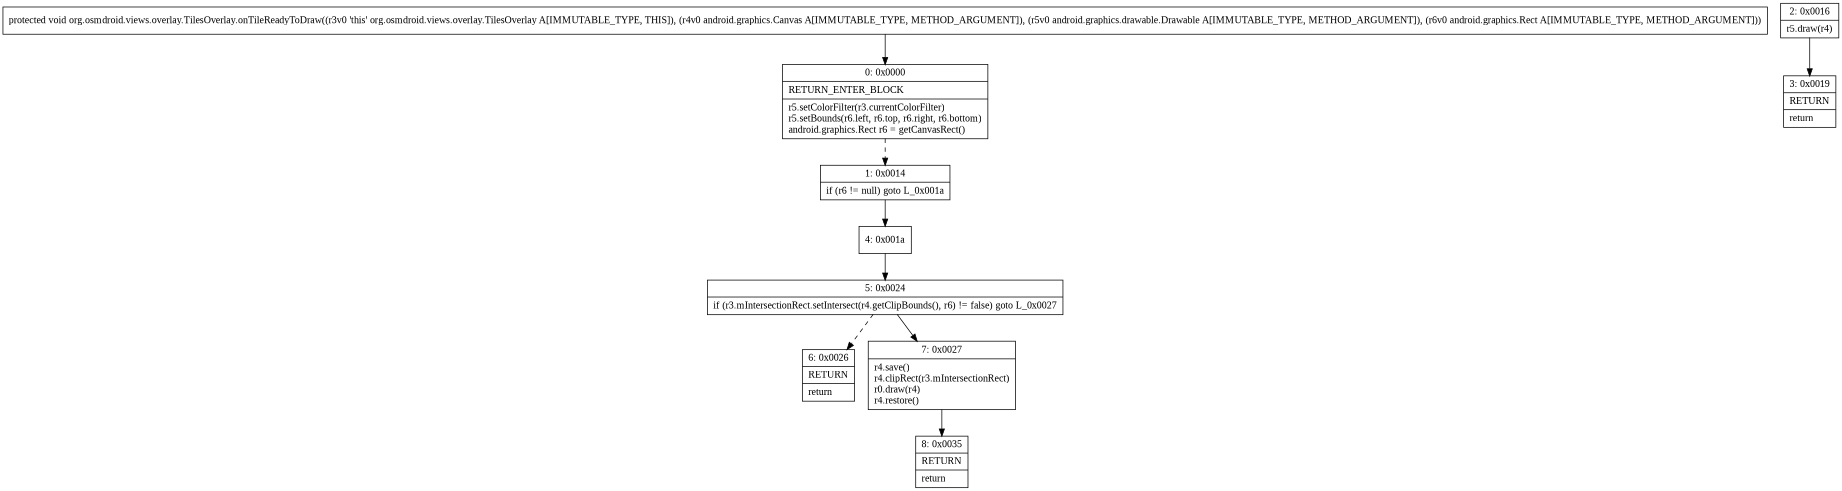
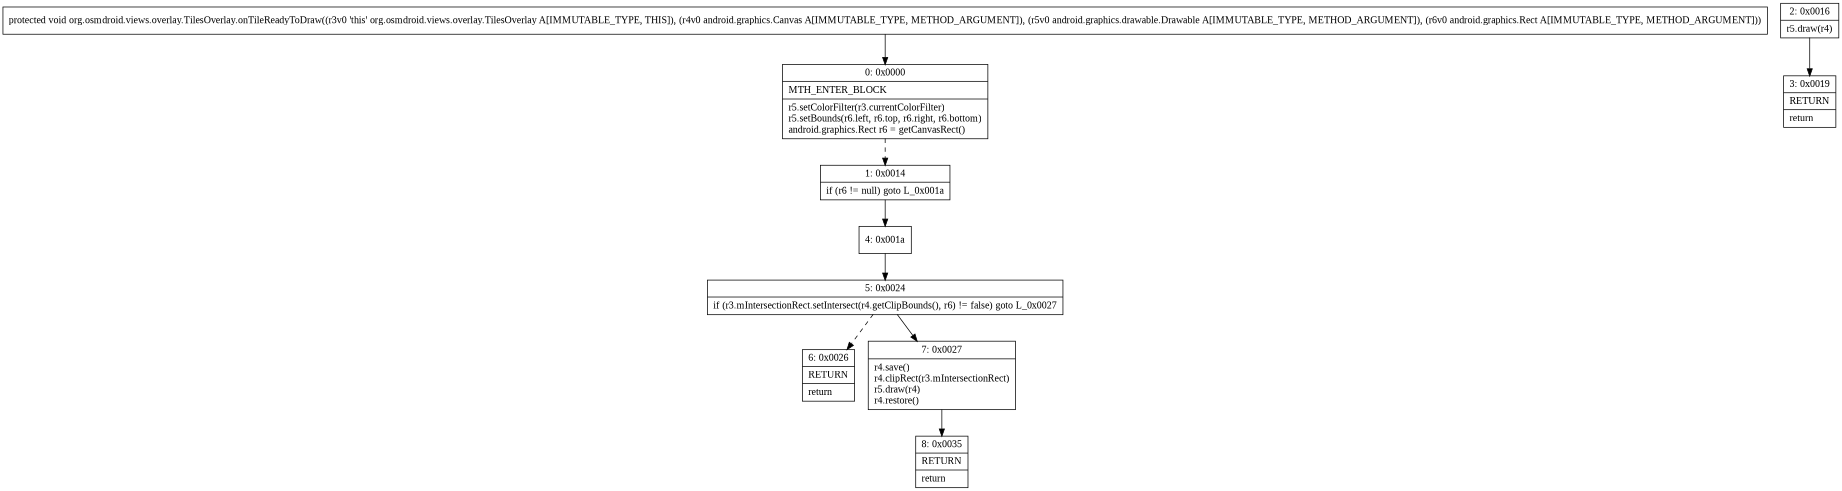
node "0: 0x0000": text "RETURN_ENTER_BLOCK" -> "MTH_ENTER_BLOCK"
node "7: 0x0027": text "r0.draw(r4)" -> "r5.draw(r4)"
